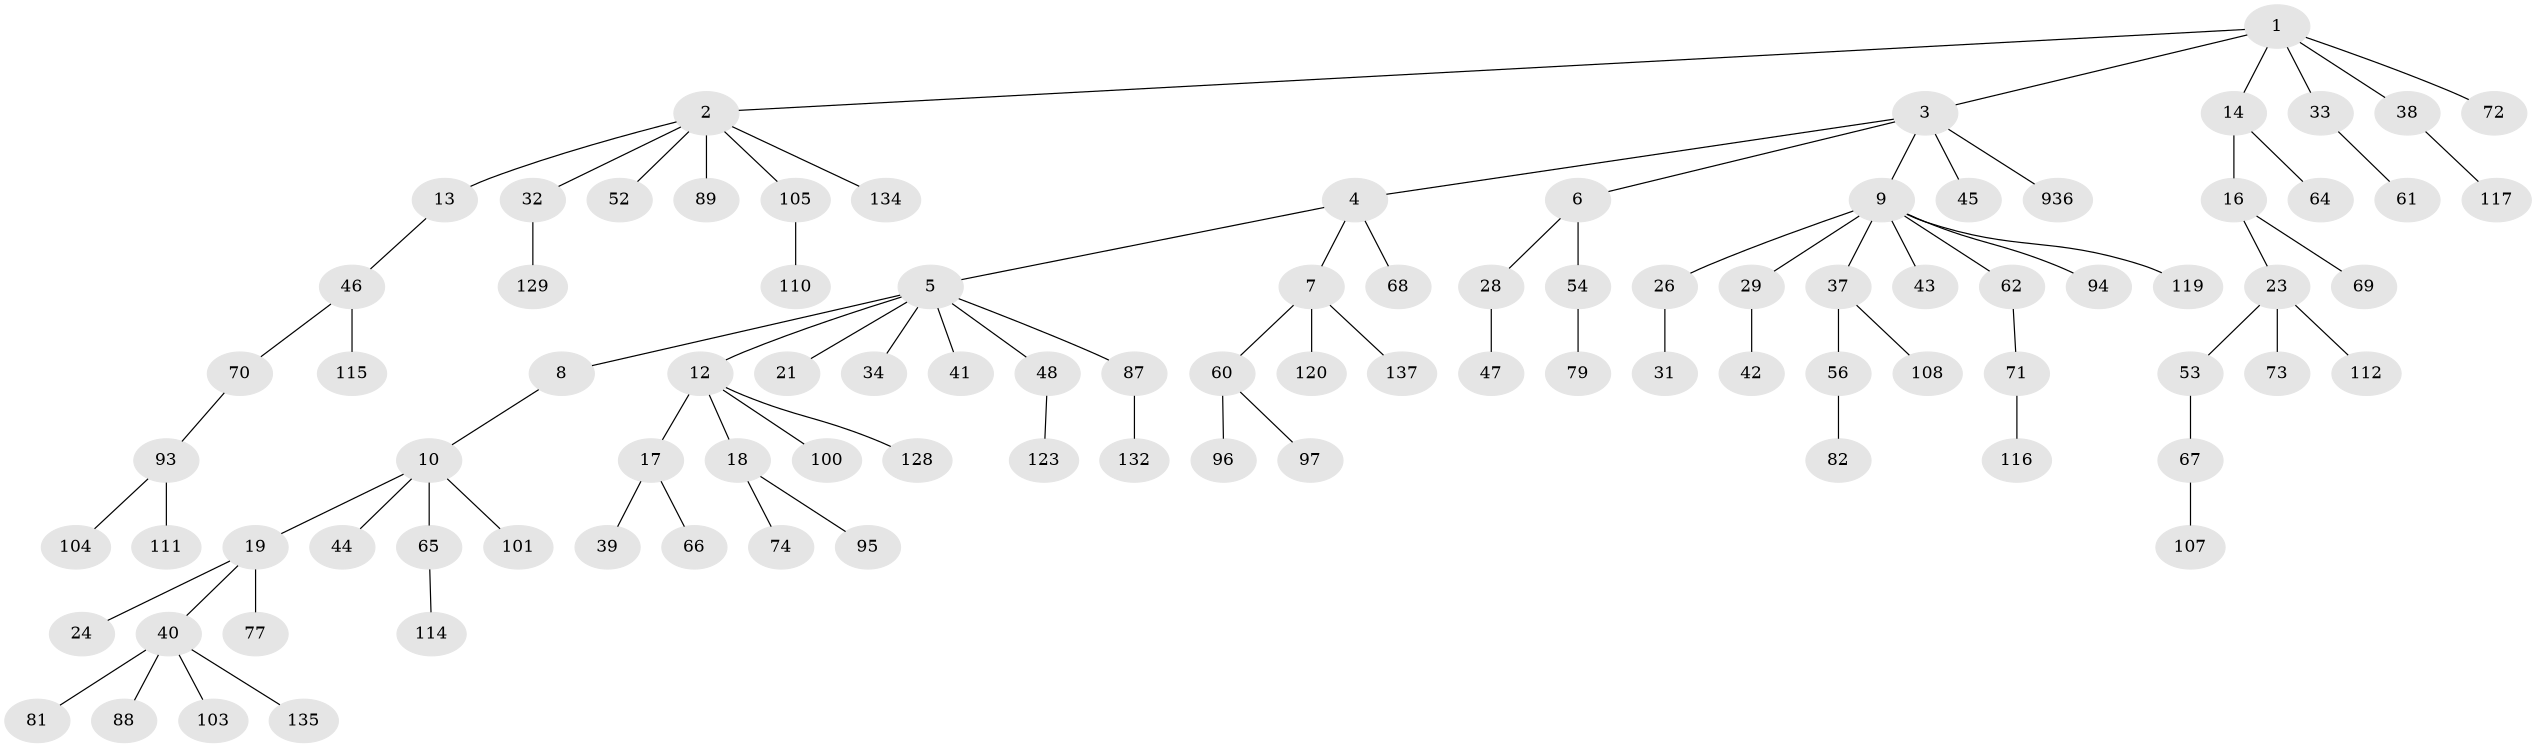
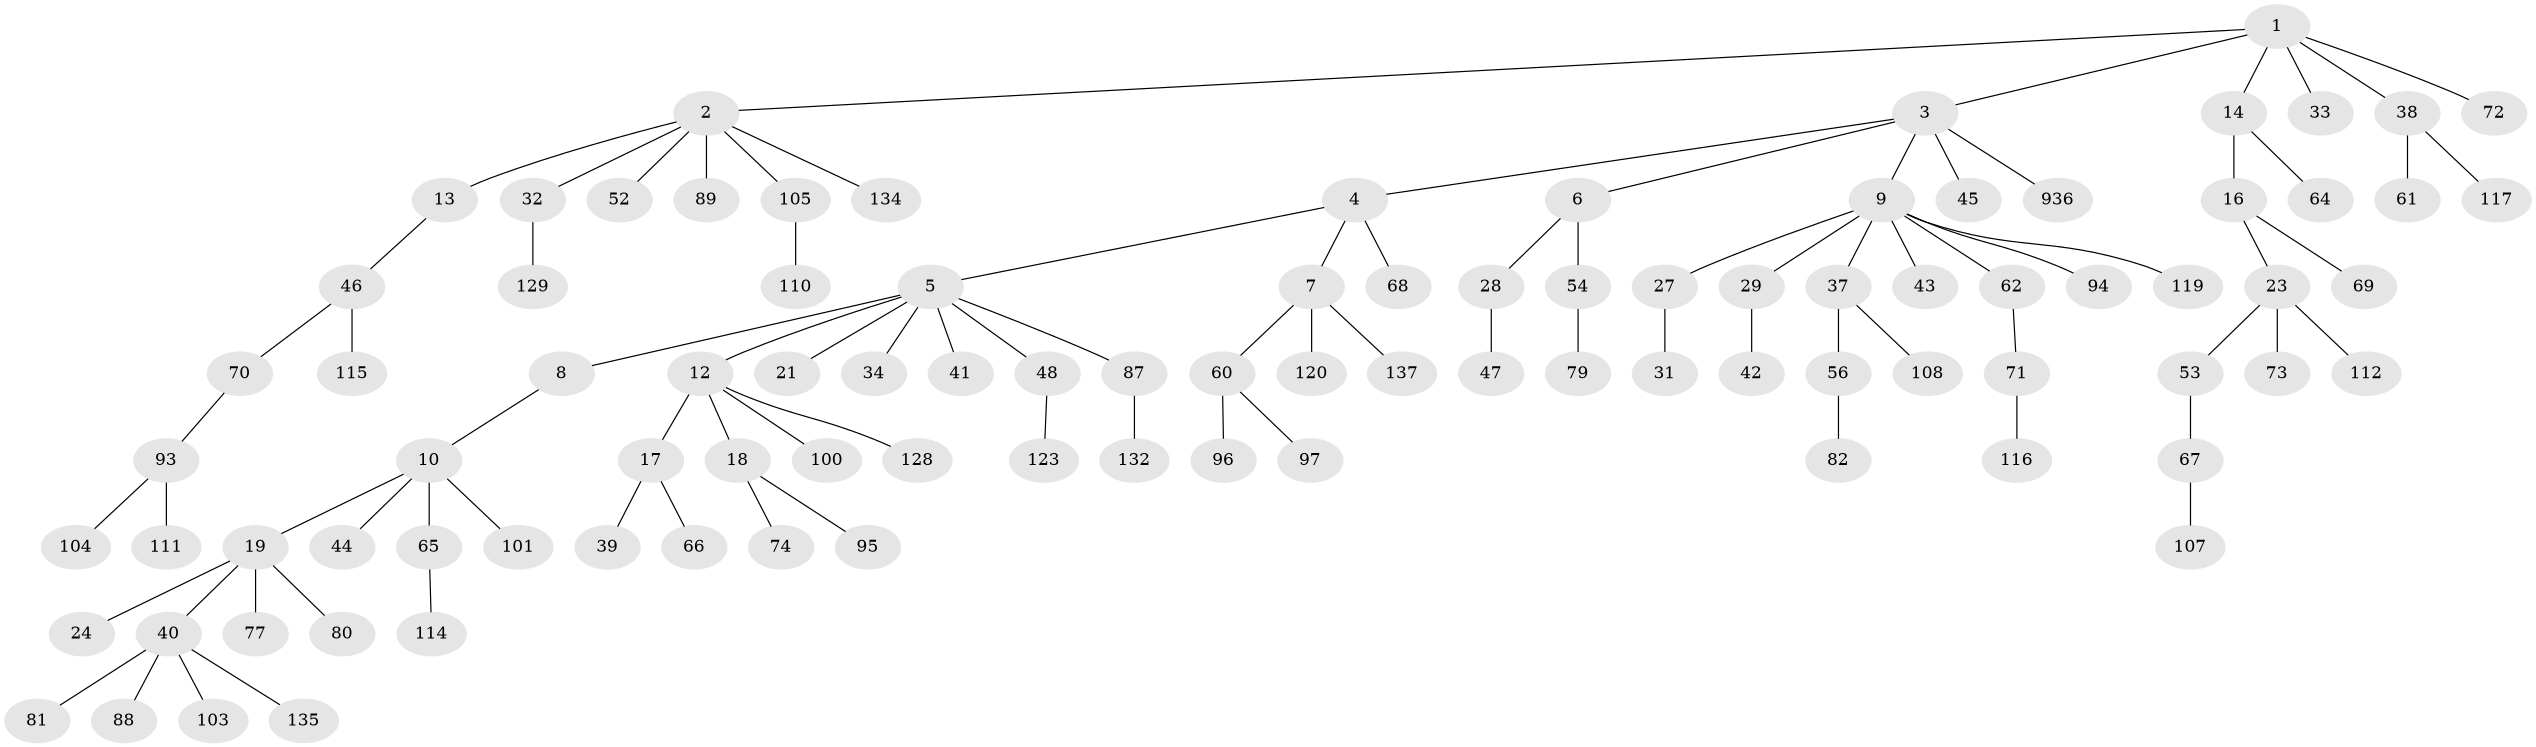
edge "33" -- "61": now "38" -- "61"
node "26": label "26" -> "27"
node "80": added
